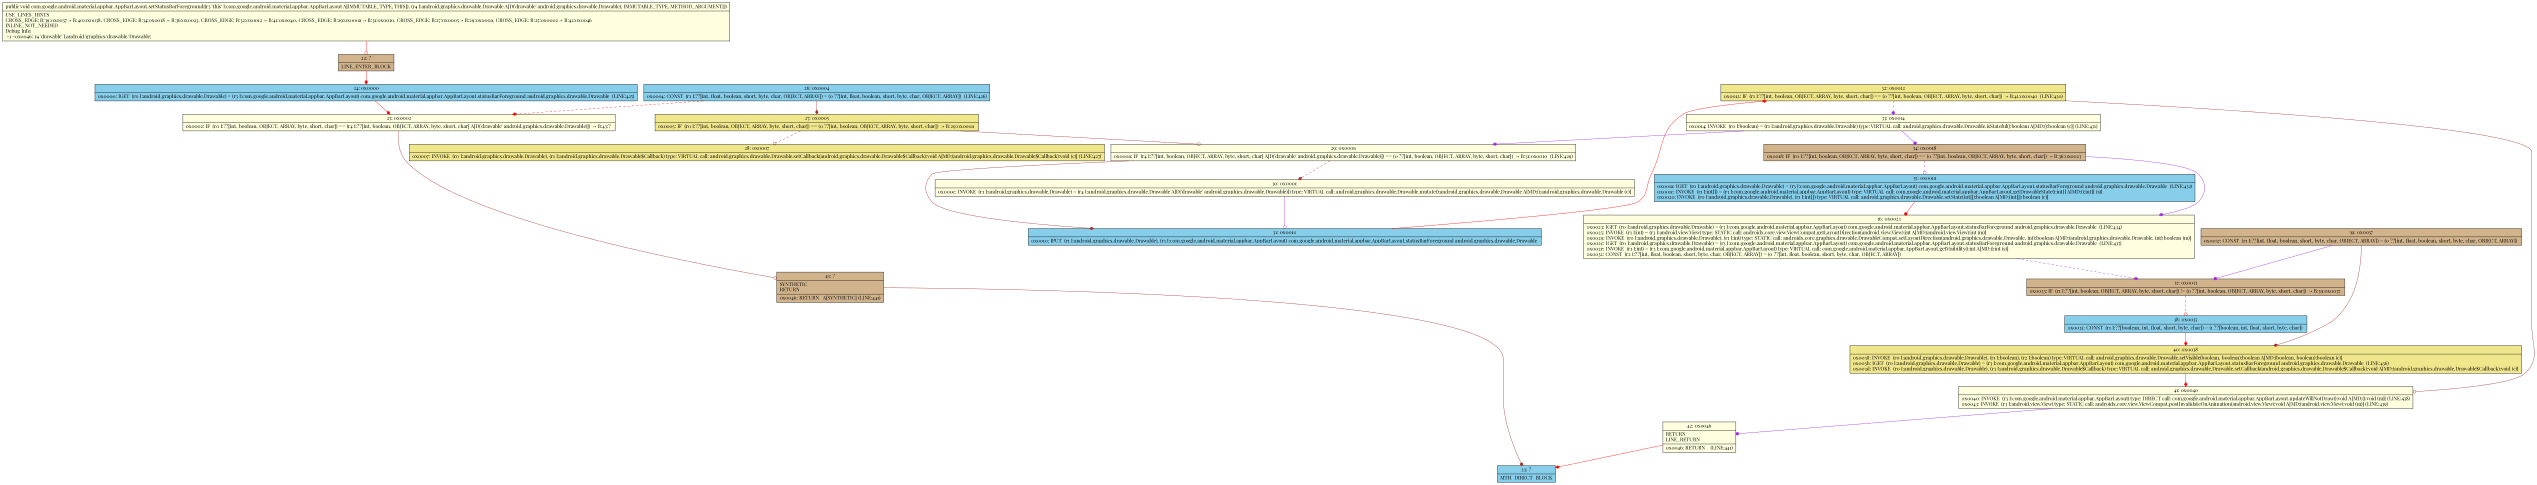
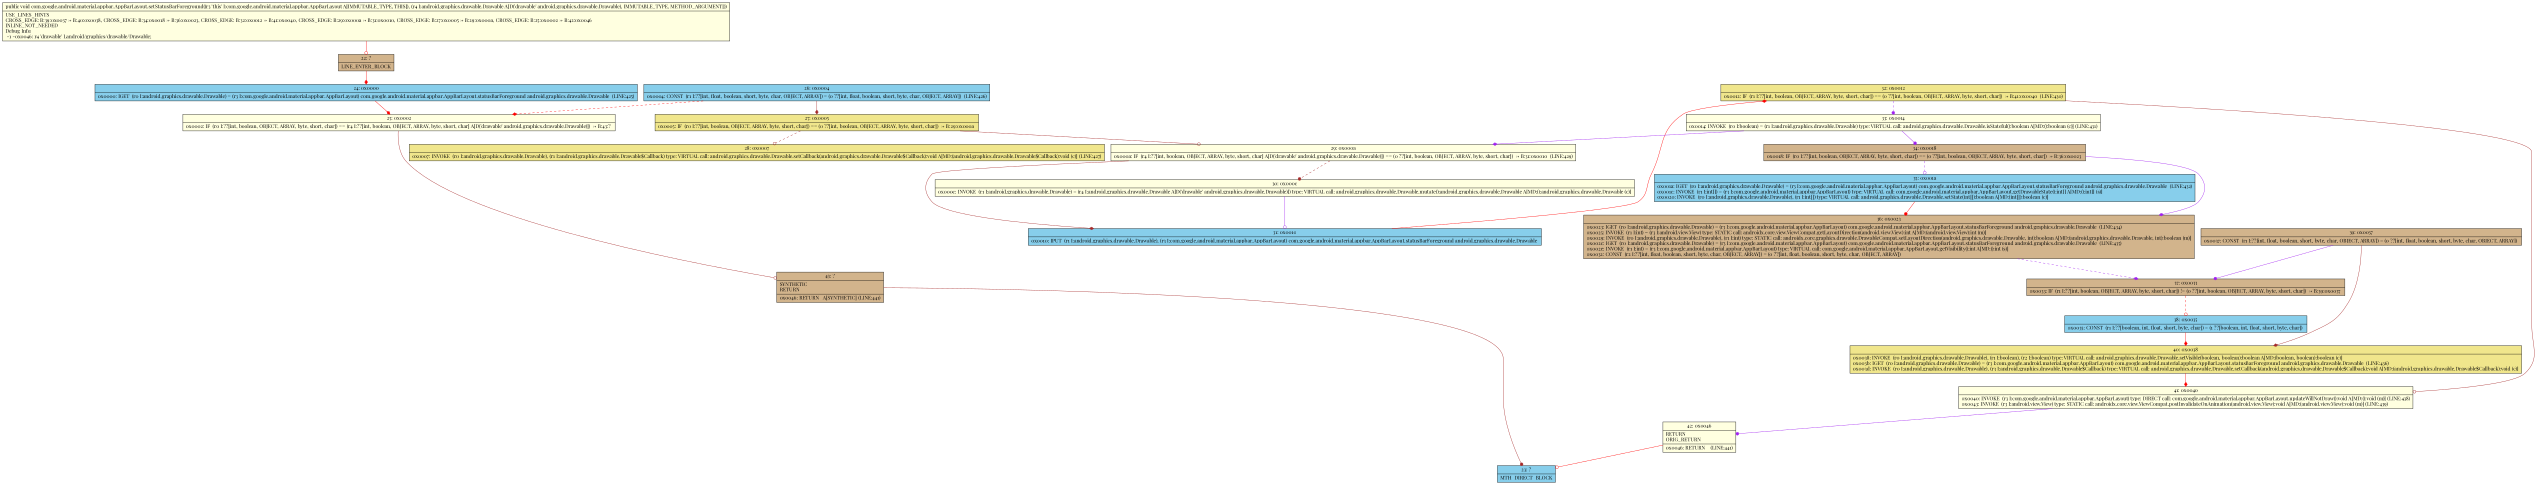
edge "29: 0x000a" -> "30: 0x000c": arrowhead diamond -> dot
node "36: 0x0023": fillcolor lightyellow -> tan
node "42: 0x0046": text "LINE_RETURN" -> "ORIG_RETURN"
edge "42: 0x0046" -> "23: ?": arrowhead diamond -> odot
